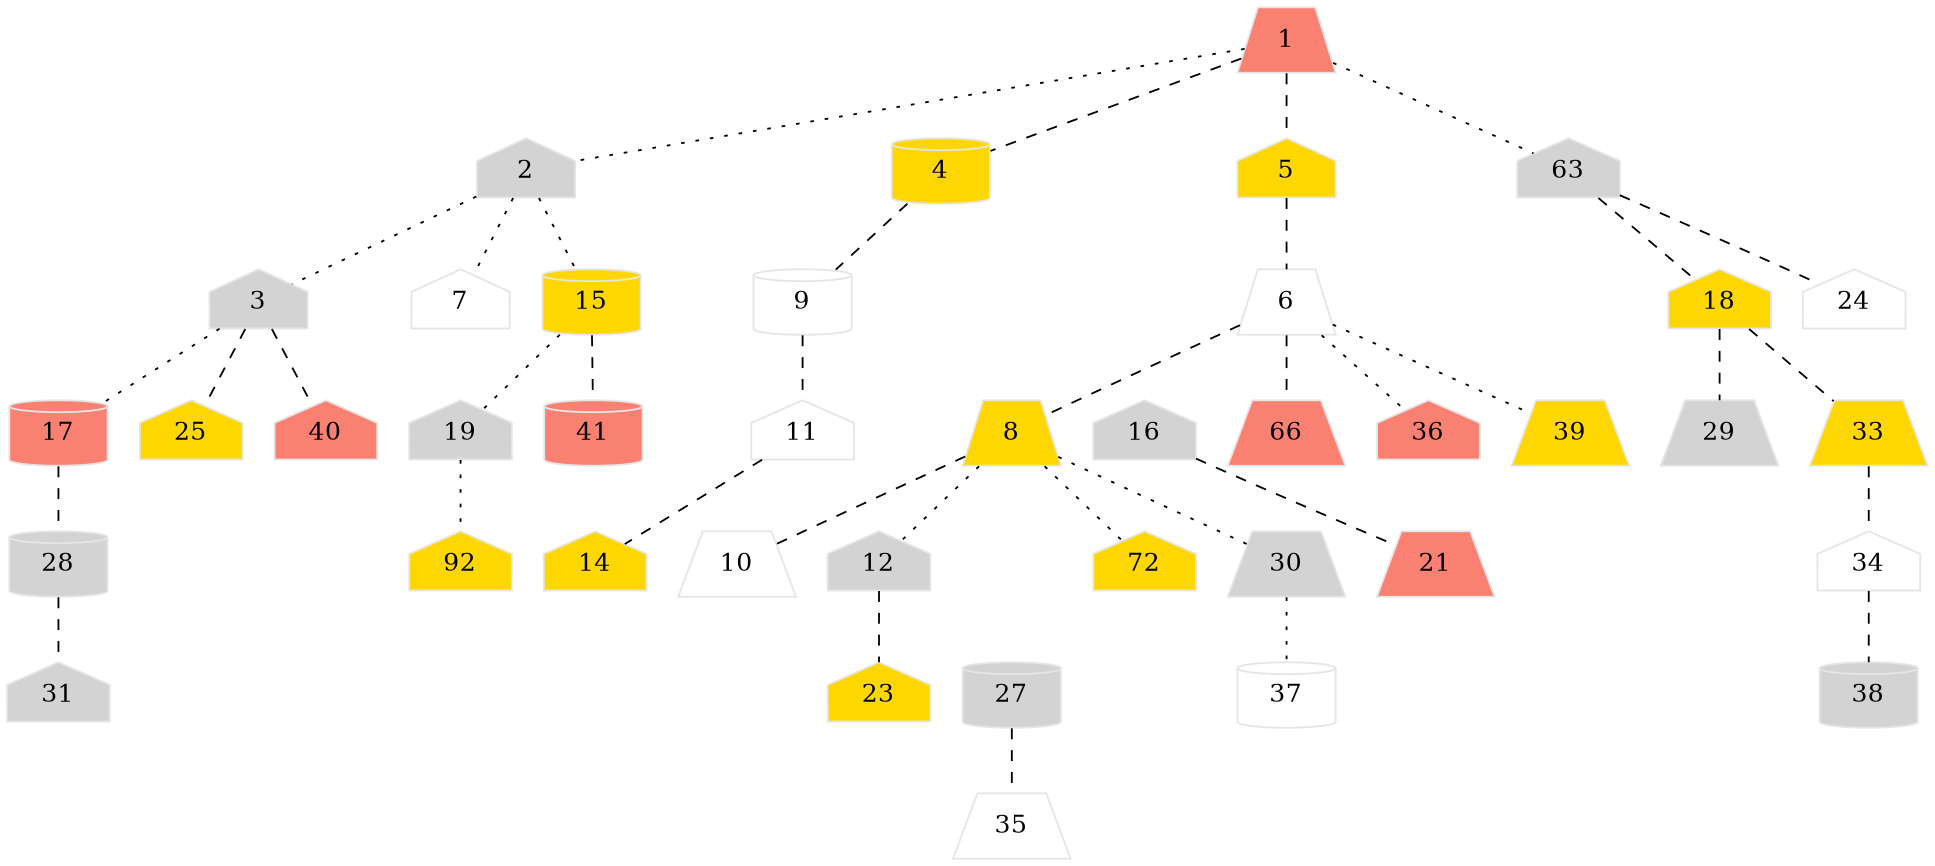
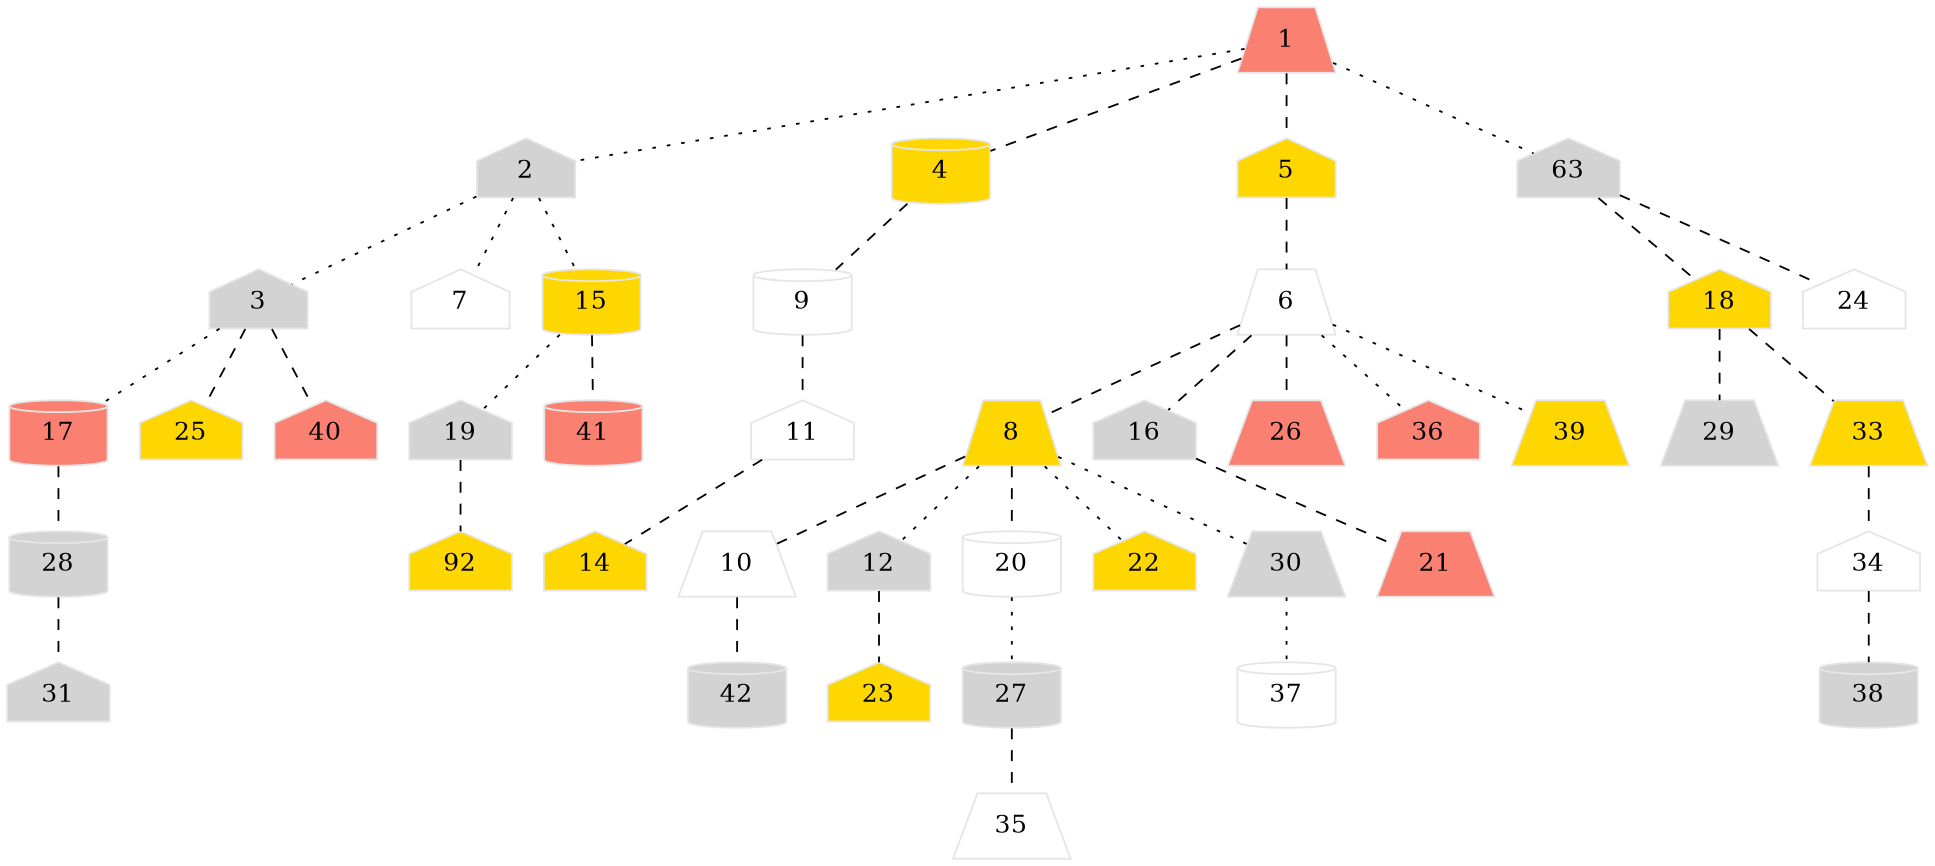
edge "6" -- "16": added
node "66": label "66" -> "26"
edge "19" -- "92": style dotted -> dashed
node "20": added
node "72": label "72" -> "22"
node "42": added
